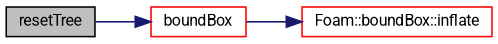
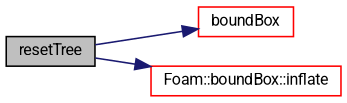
edge "boundBox" -> "Foam::boundBox::inflate": now "resetTree" -> "Foam::boundBox::inflate"
